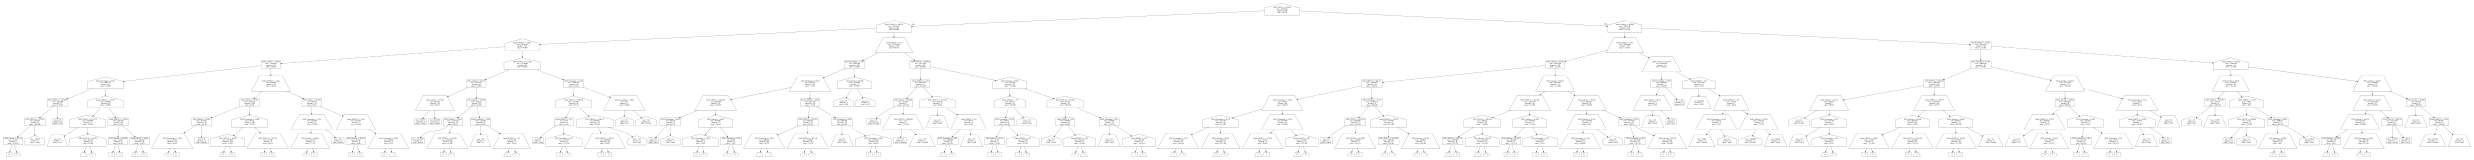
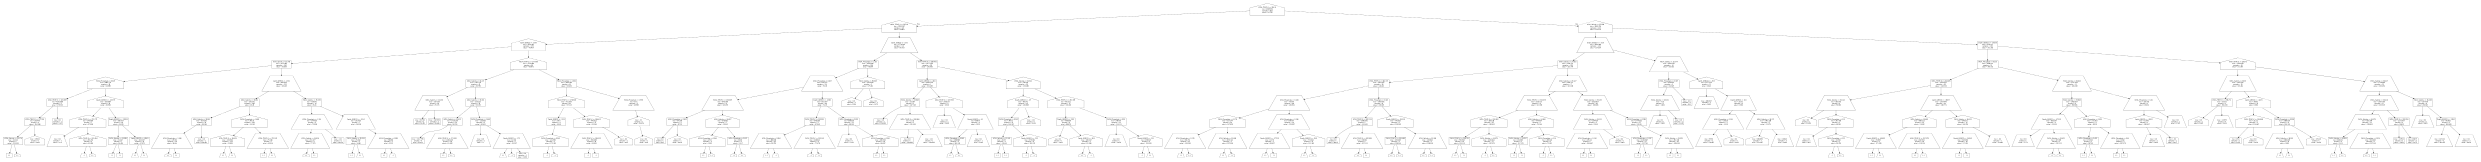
edge "WOA_Phosphate <= 1.555 mse = 0.51 samples = 2 value = 18.505" -> "mse = 0.0 samples = 1 value = 18.0": now "mse = -0.0 samples = 1 value = 19.514" -> "mse = 0.0 samples = 1 value = 18.0"
edge "Depth_GEBCO <= -10.5 mse = 314.5 samples = 4 value = 165.0" -> "mse = 0.0 samples = 1 value = 140.0": now "Depth_GEBCO <= -17.0 mse = 62.239 samples = 7 value = 33.257" -> "mse = 0.0 samples = 1 value = 140.0"
